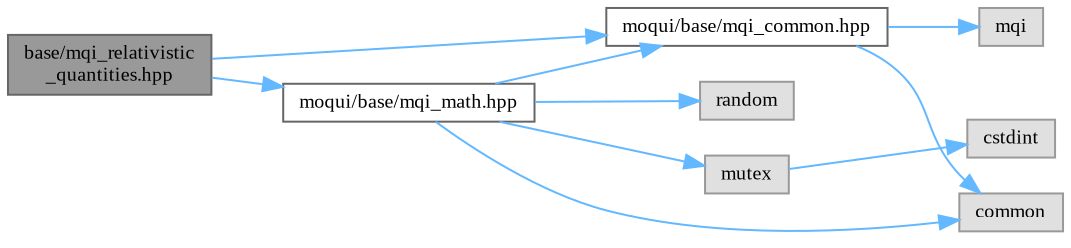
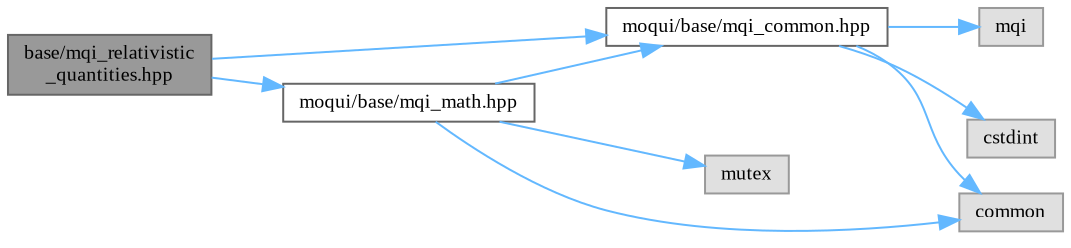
node "random": removed
edge "mutex" -> "cstdint": now "moqui/base/mqi_common.hpp" -> "cstdint"
